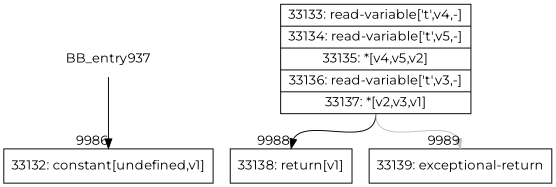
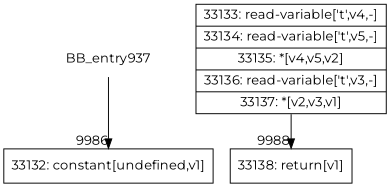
node "33139: exceptional-return": removed
